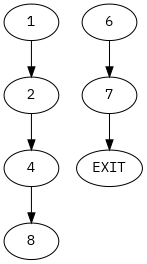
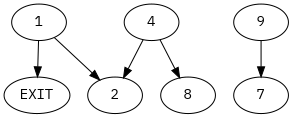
node "6": label "6" -> "9"
edge "2" -> "4": reversed
edge "7" -> "EXIT": now "1" -> "EXIT"
